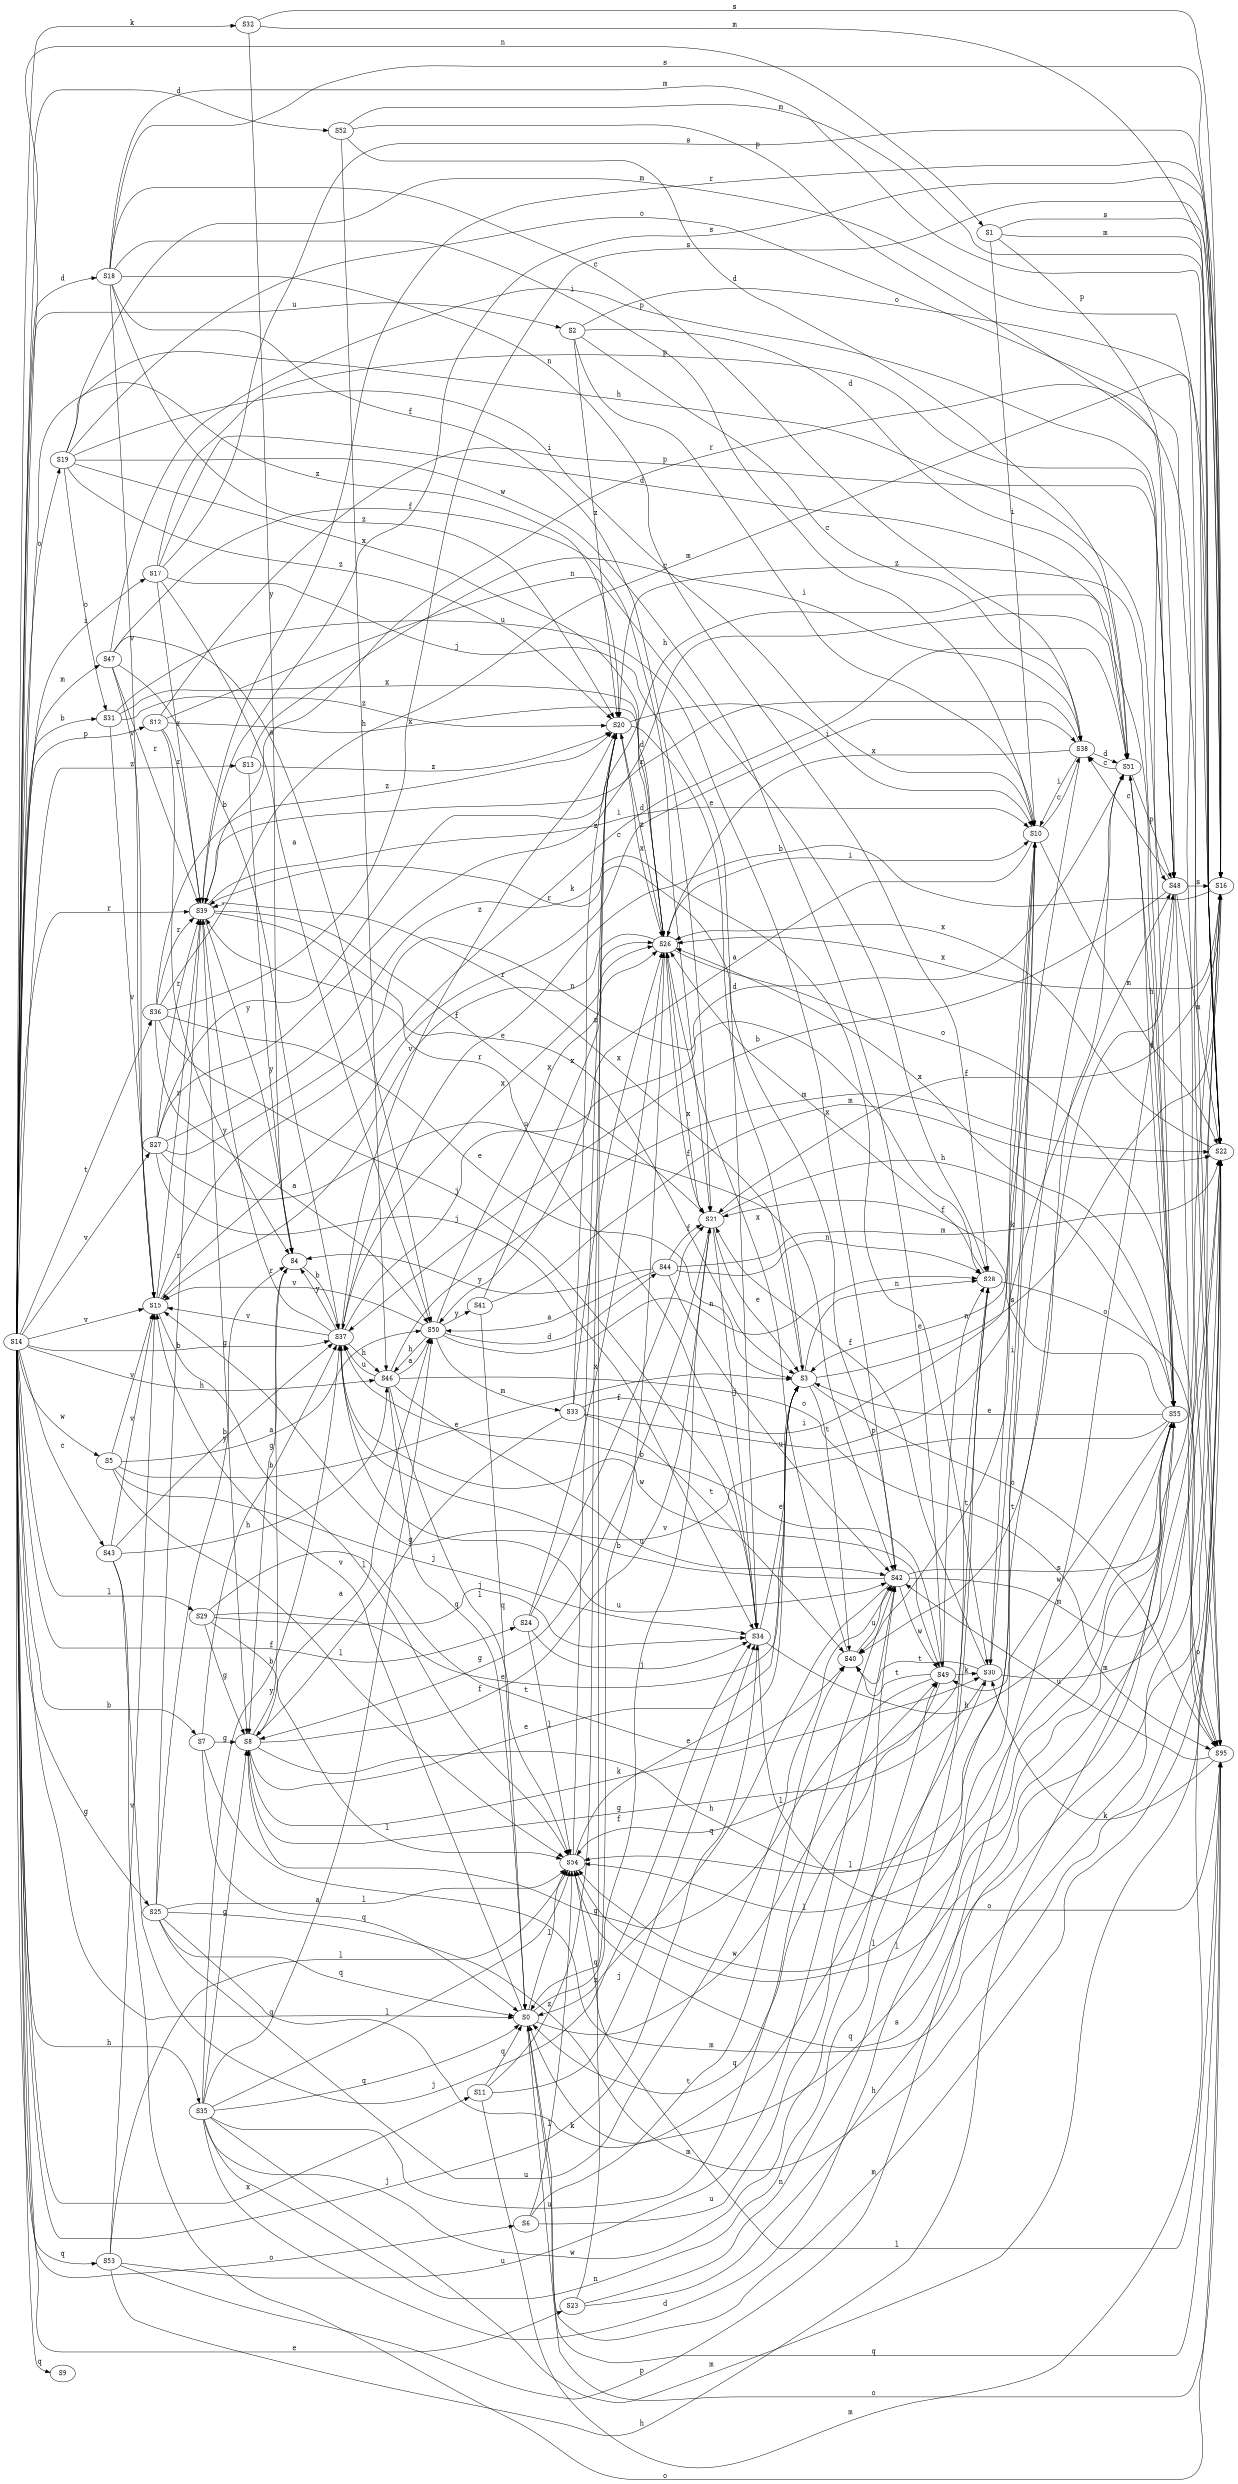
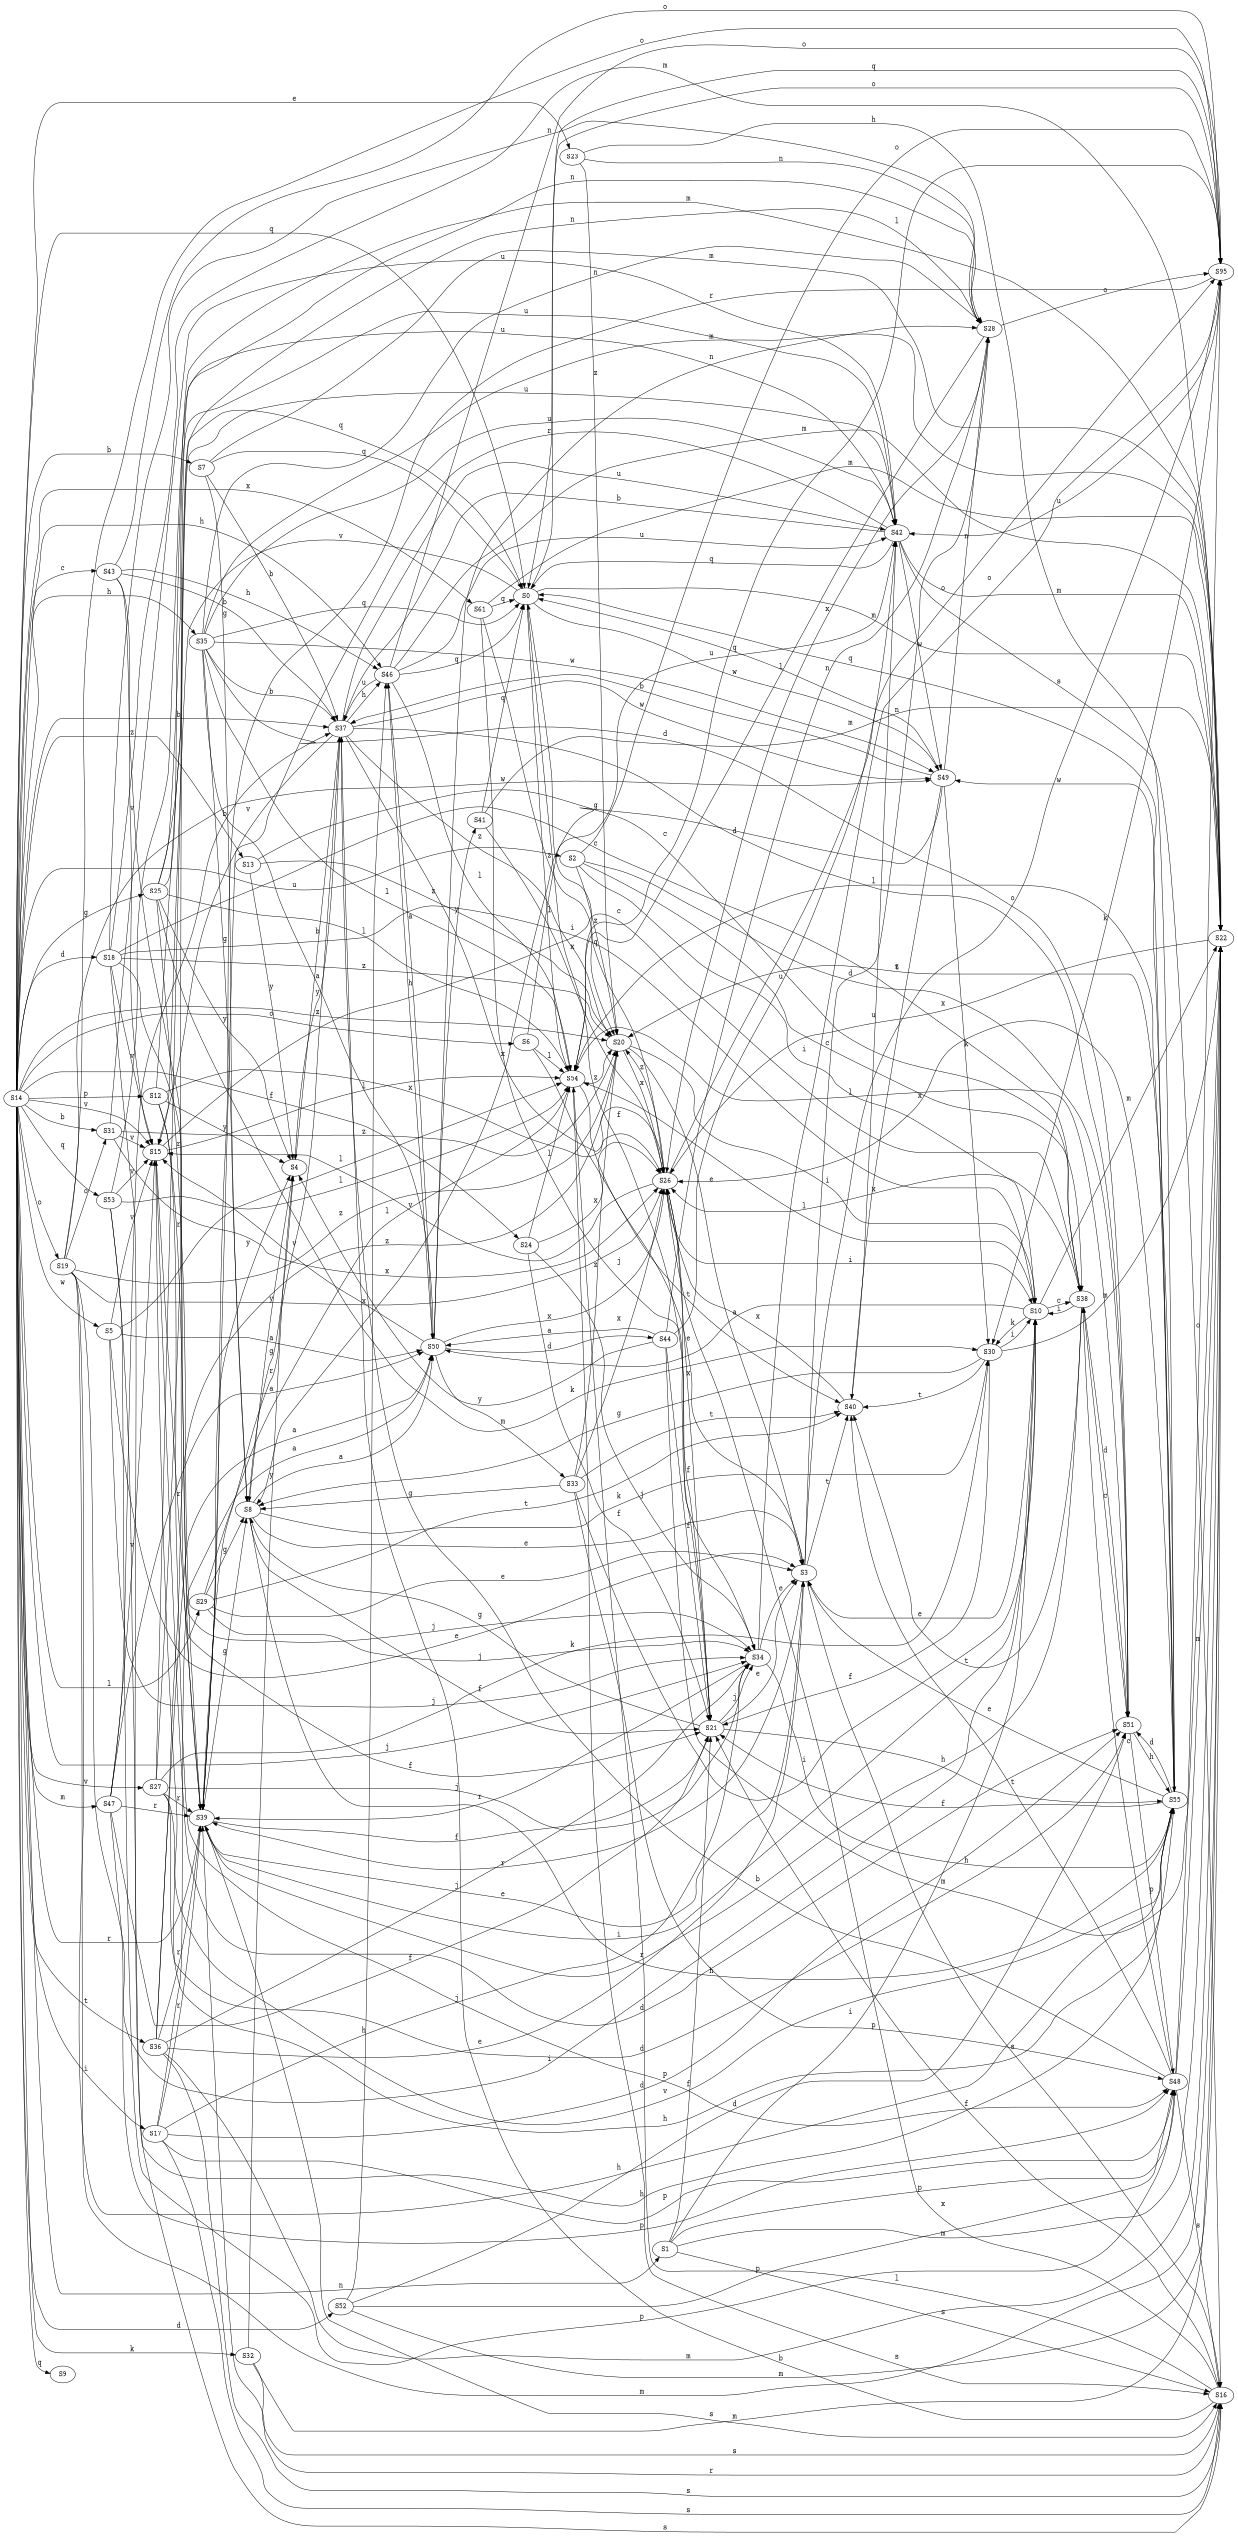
edge "S1" -> "S21": added, label "f"
node "S11": label "S11" -> "S61"
